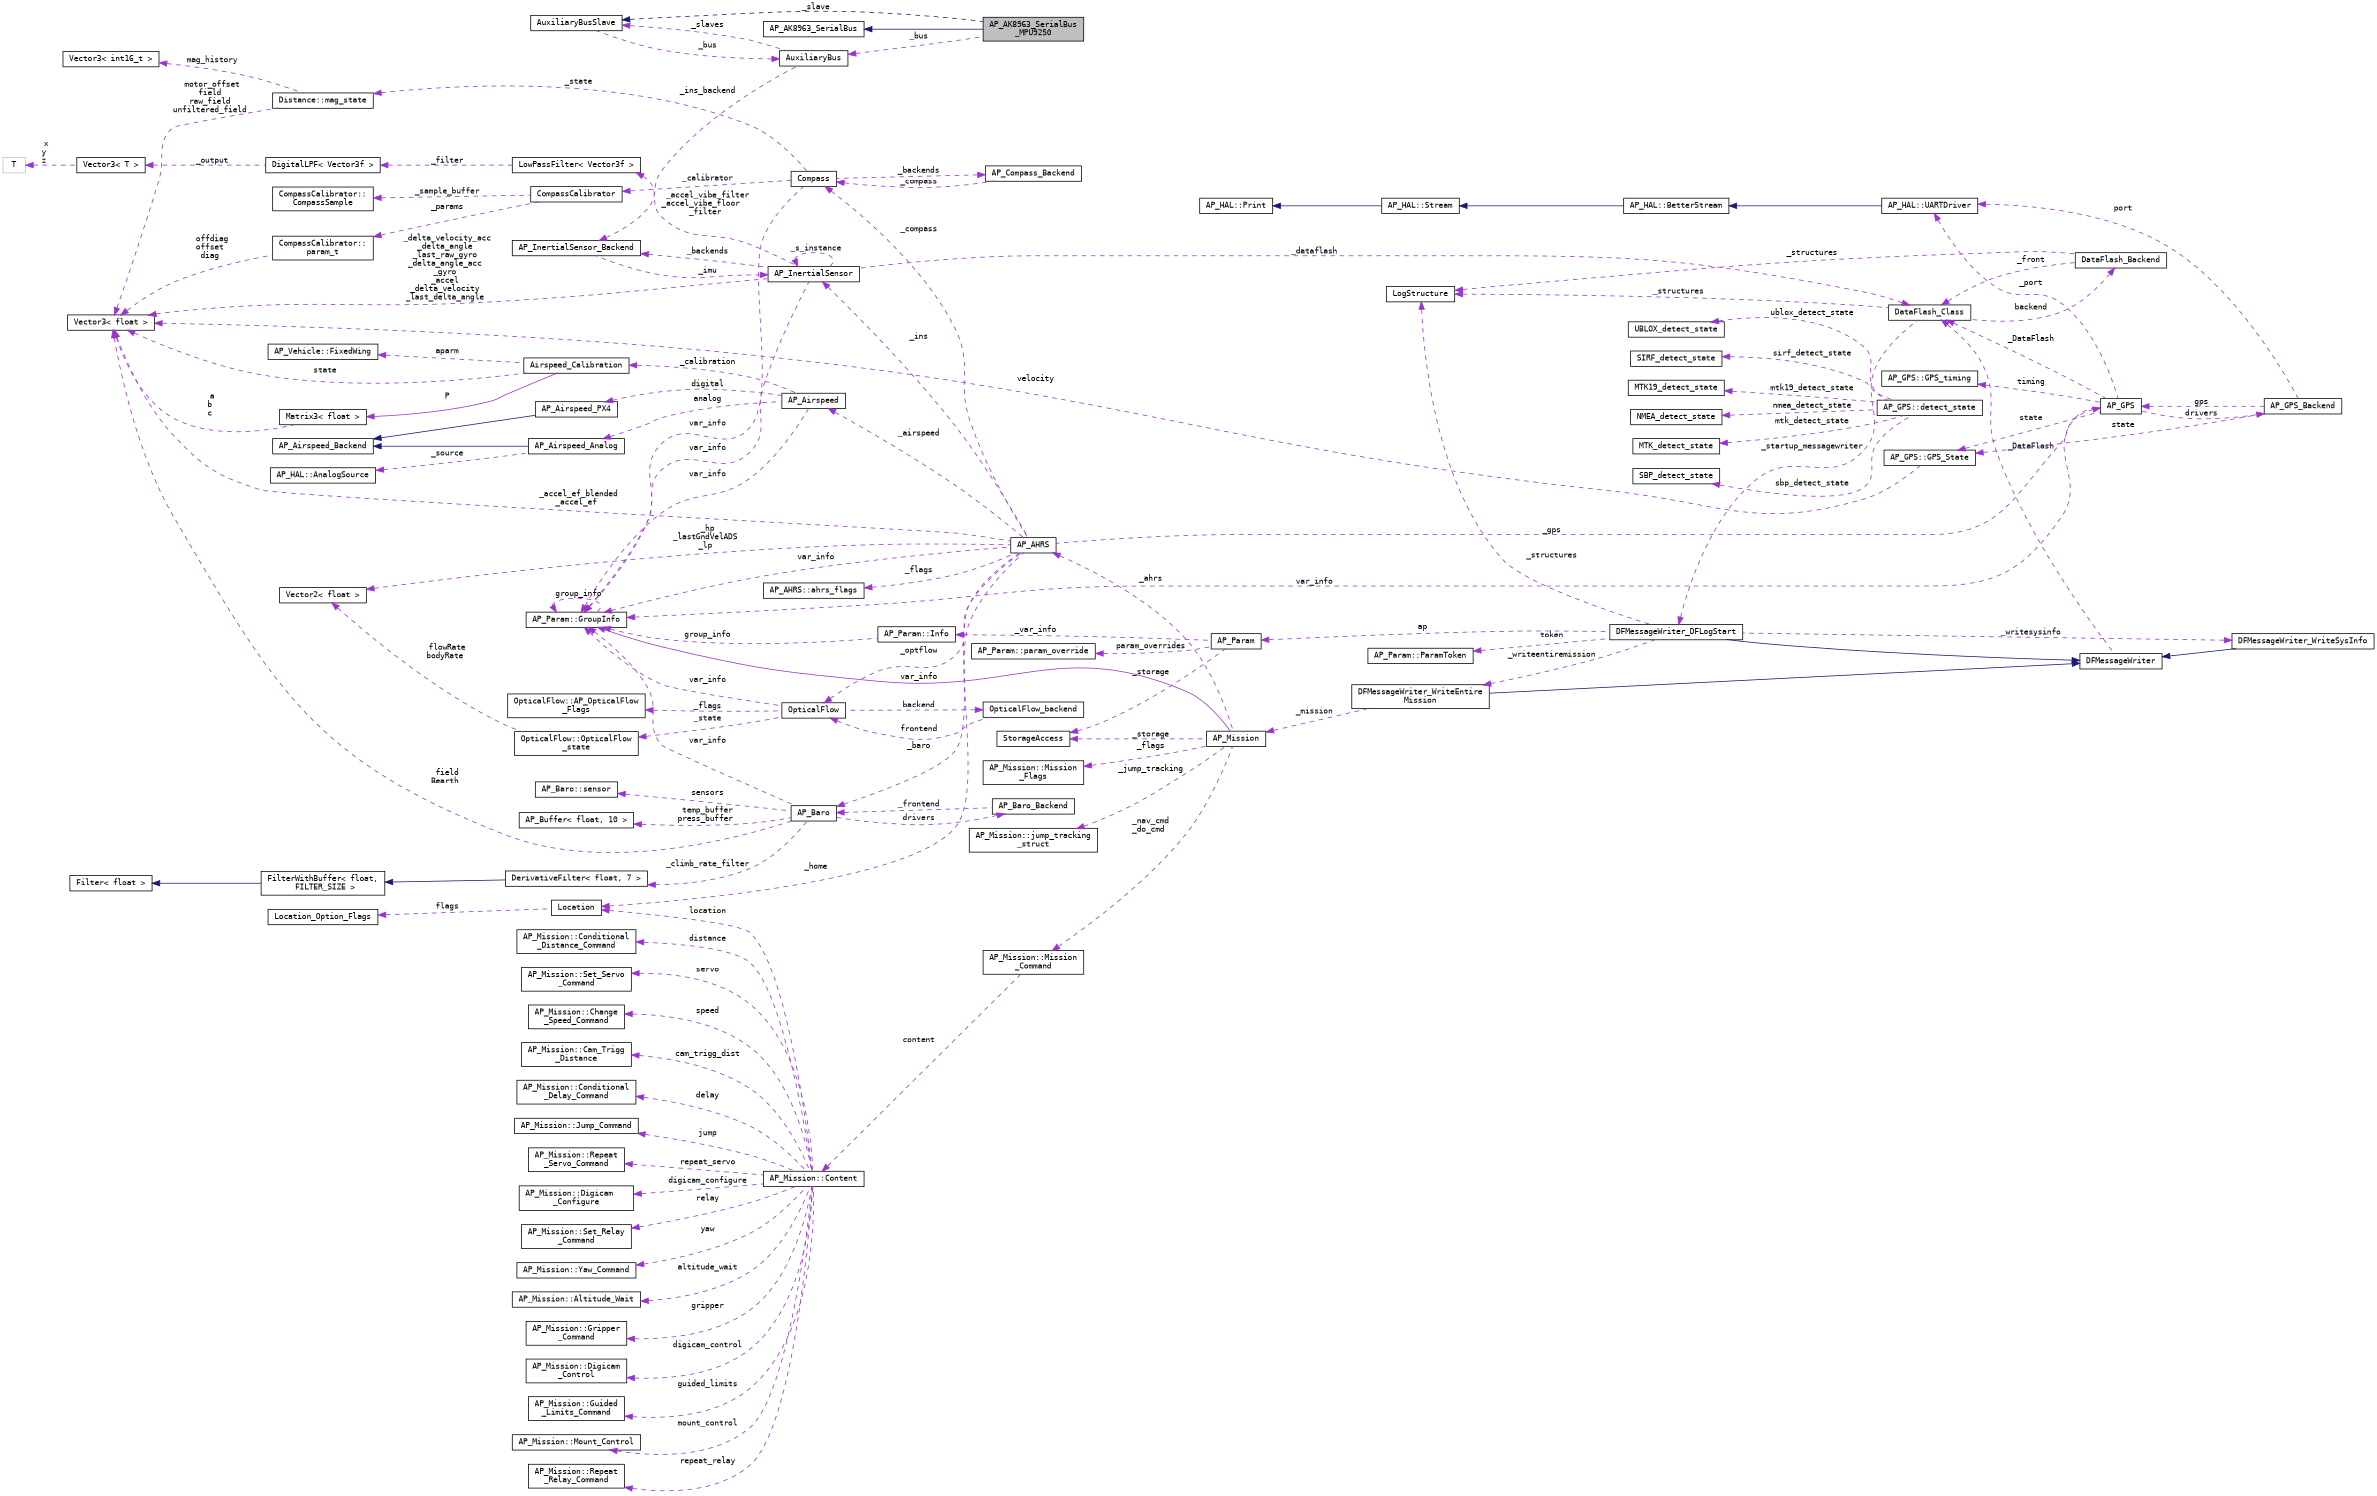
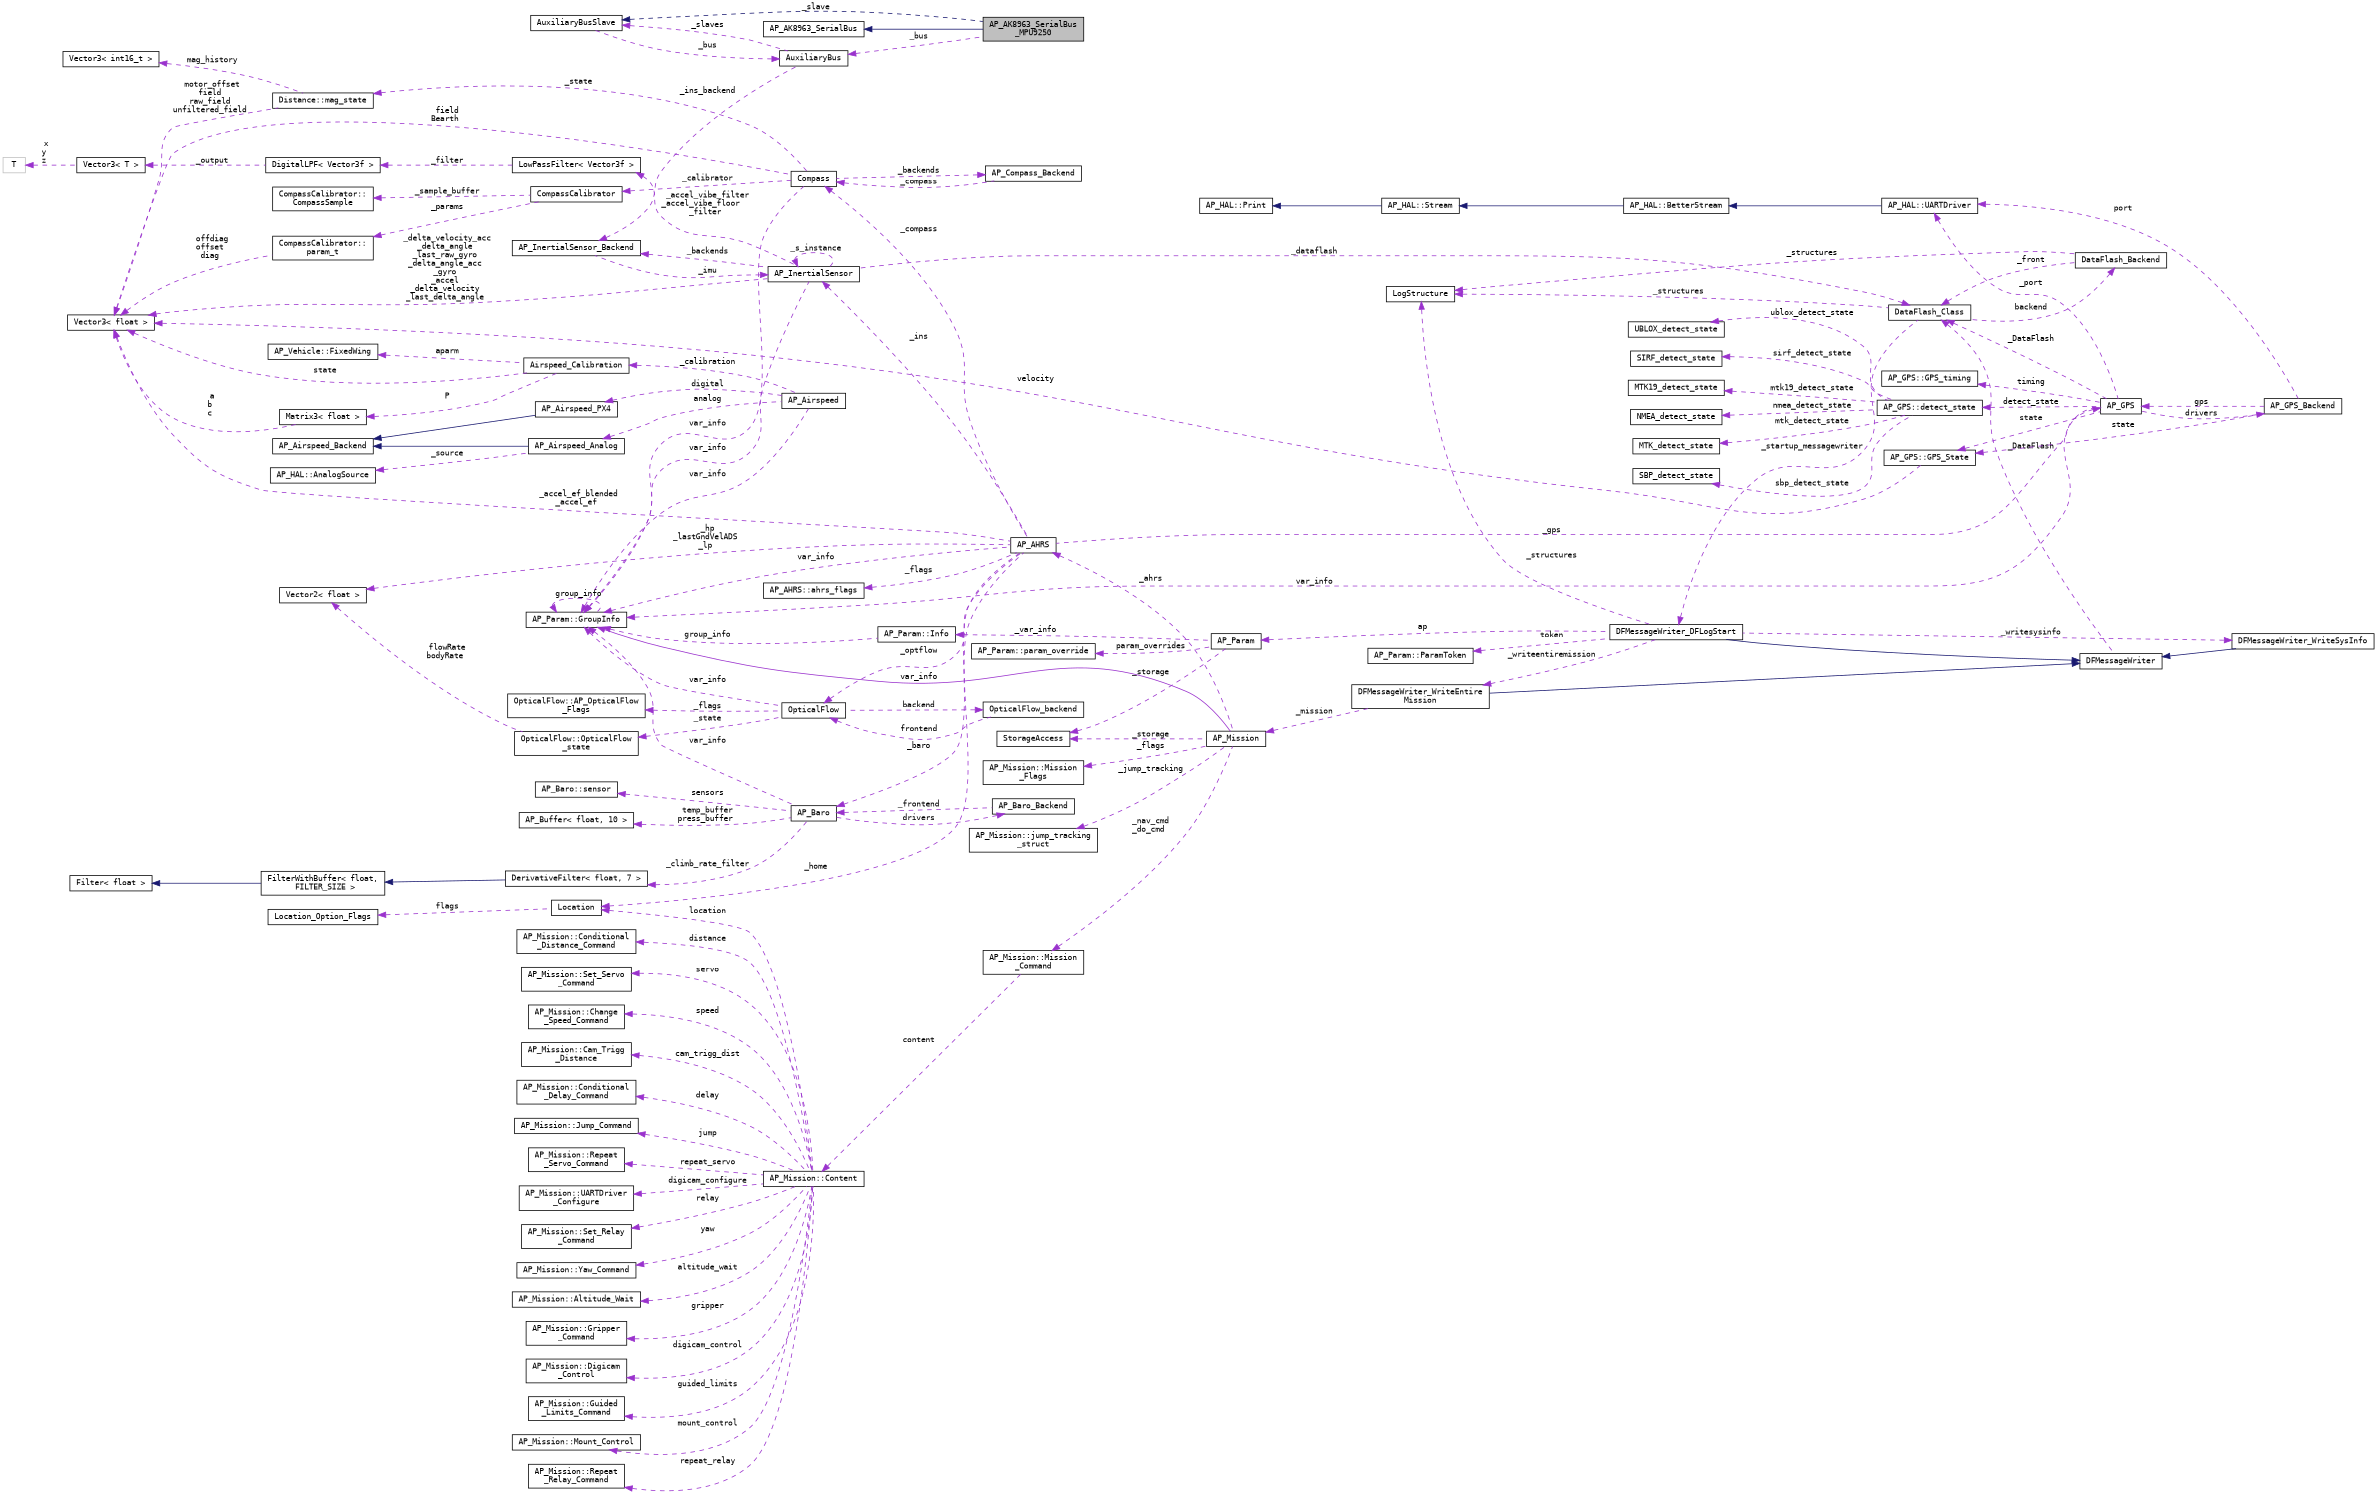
edge "Airspeed_Calibration" -> "Matrix3< float >": style solid -> dashed
edge "AP_GPS" -> "AP_GPS::detect_state": added, label "detect_state"
edge "AP_AHRS" -> "AP_Airspeed": removed, label "_airspeed"
edge "AP_Baro" -> "Vector3< float >": now "Compass" -> "Vector3< float >"
node "AP_Mission::Digicam _Configure": label "AP_Mission::Digicam _Configure" -> "AP_Mission::UARTDriver _Configure"
